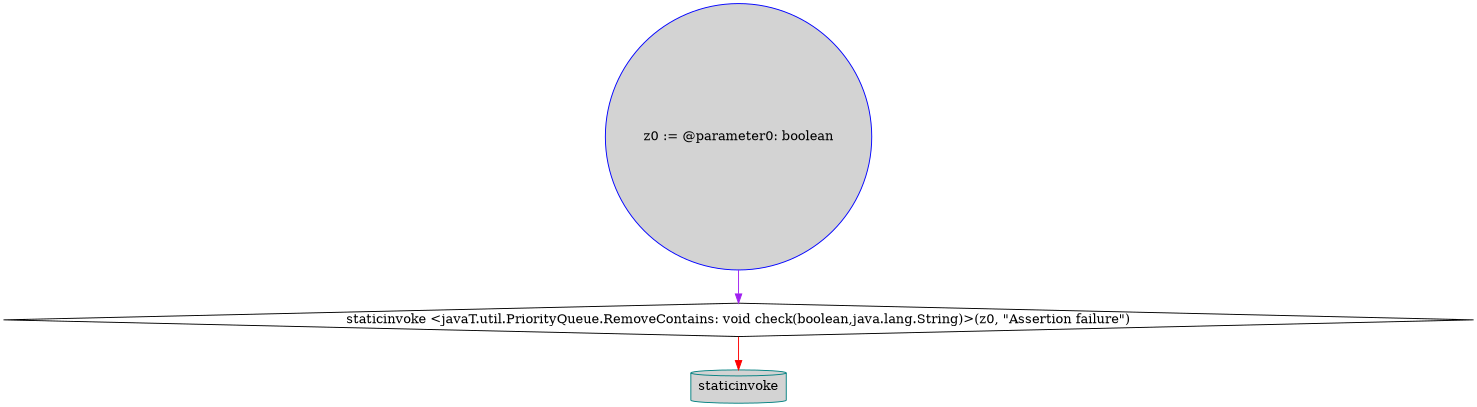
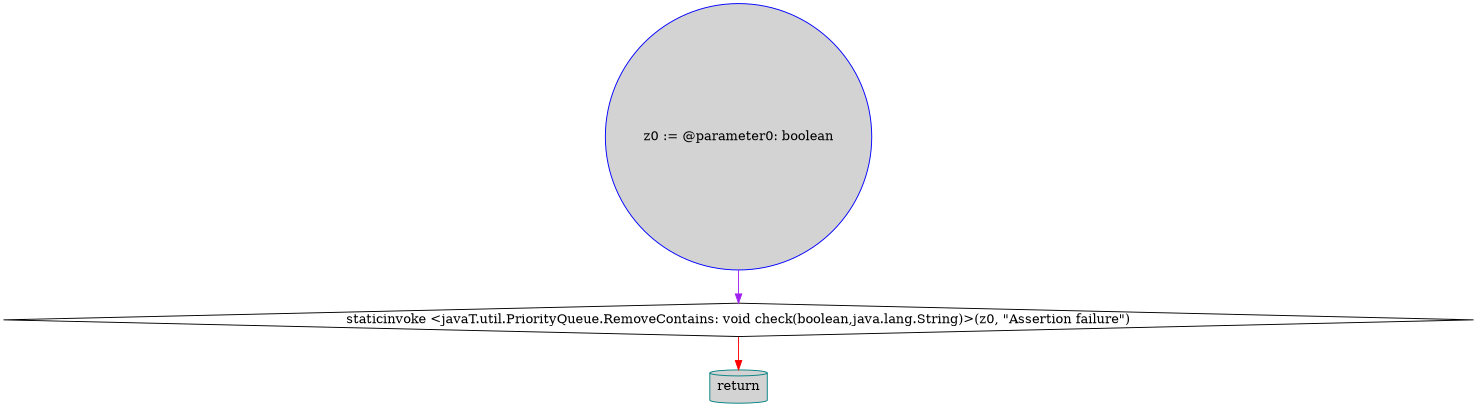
node "staticinvoke": label "staticinvoke" -> "return"
